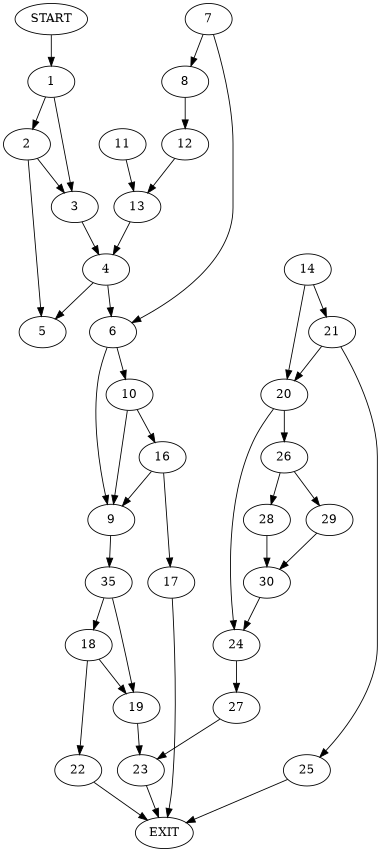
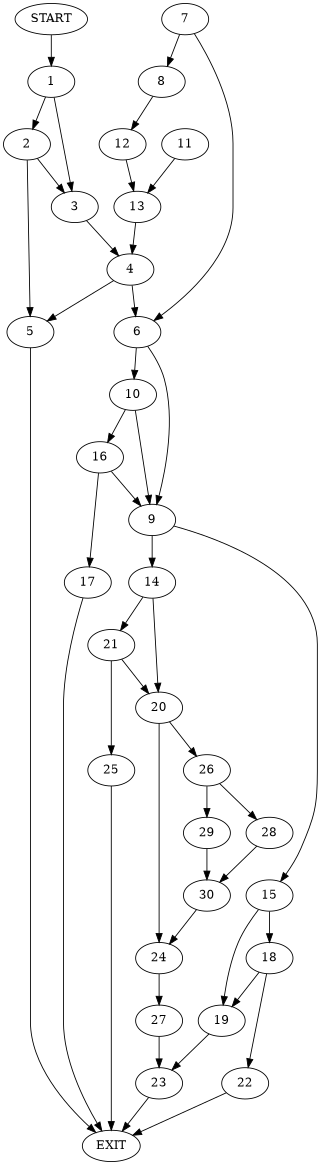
edge "9" -> "14": added
node "35": label "35" -> "15"
edge "5" -> "EXIT": added
